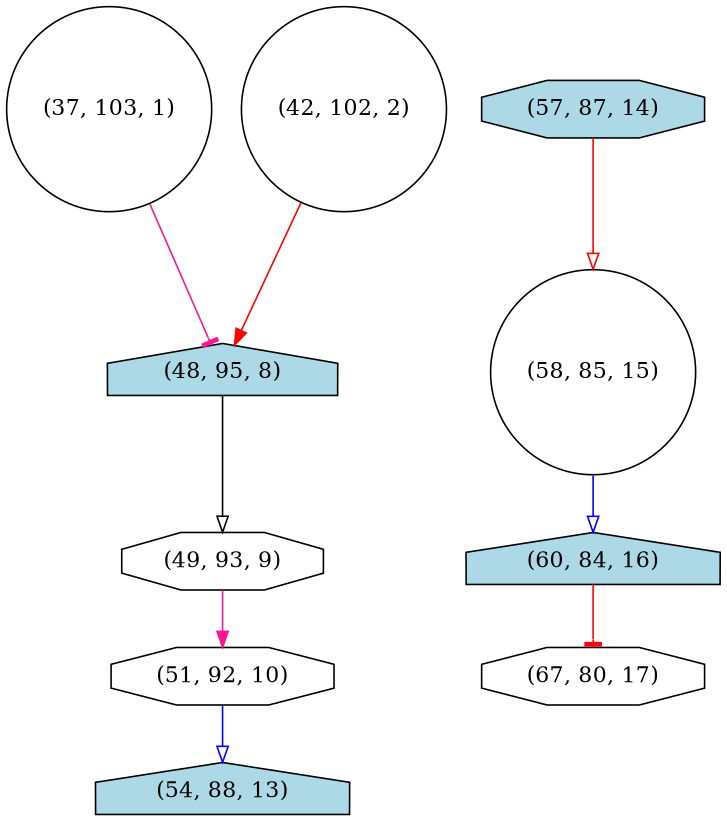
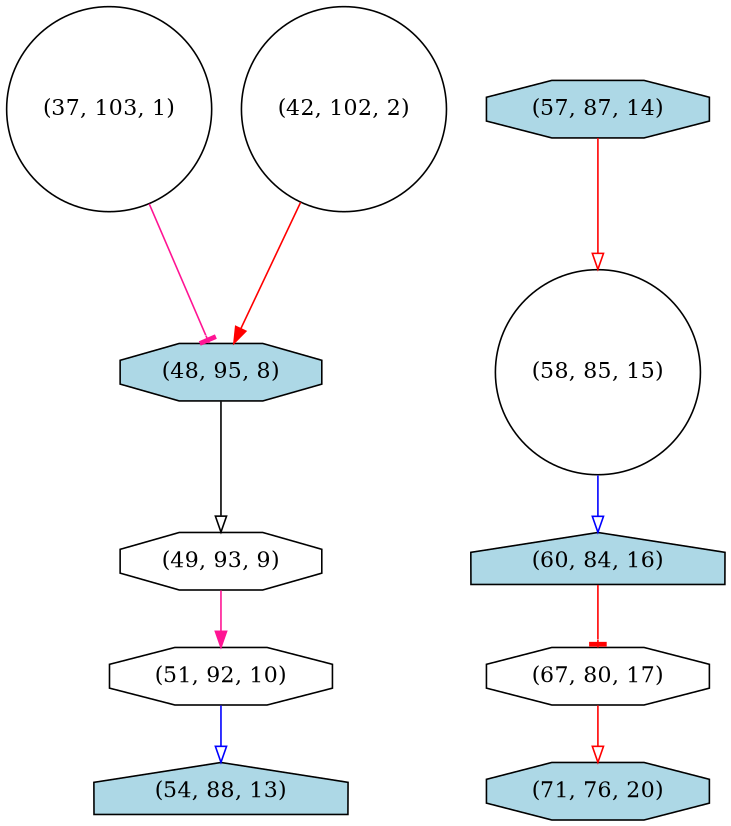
node "(48, 95, 8)": shape house -> octagon
node "(71, 76, 20)": added
